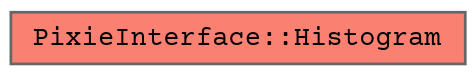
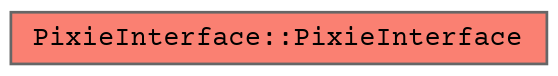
node "PixieInterface::Histogram": label "PixieInterface::Histogram" -> "PixieInterface::PixieInterface"
